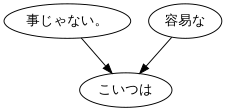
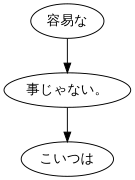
edge "容易な" -> "こいつは": now "容易な" -> "事じゃない。"
